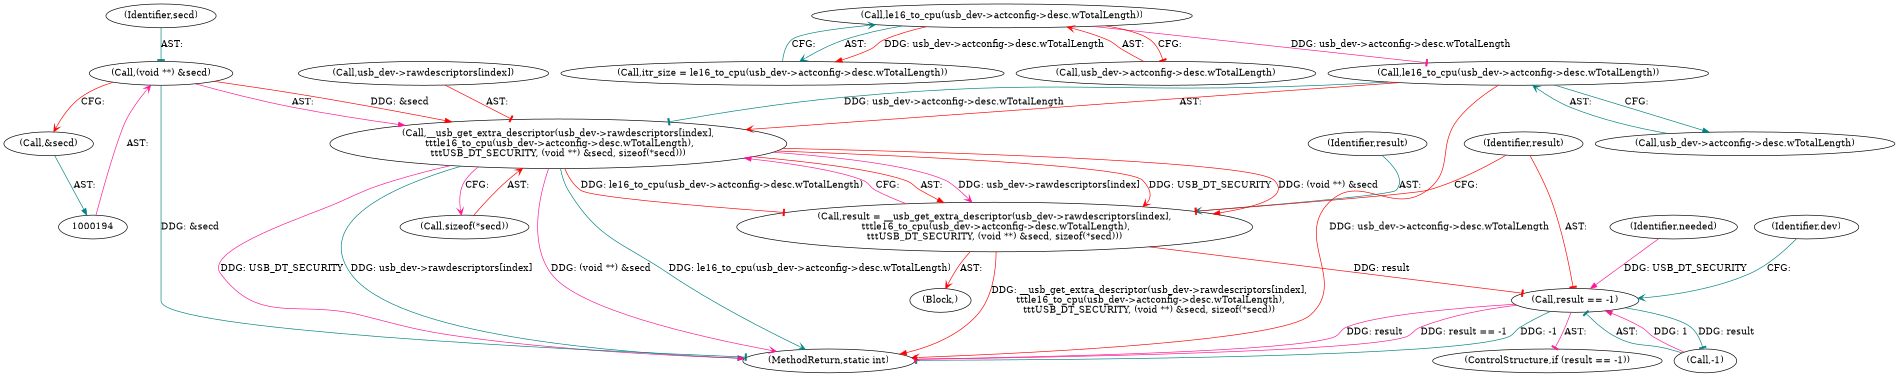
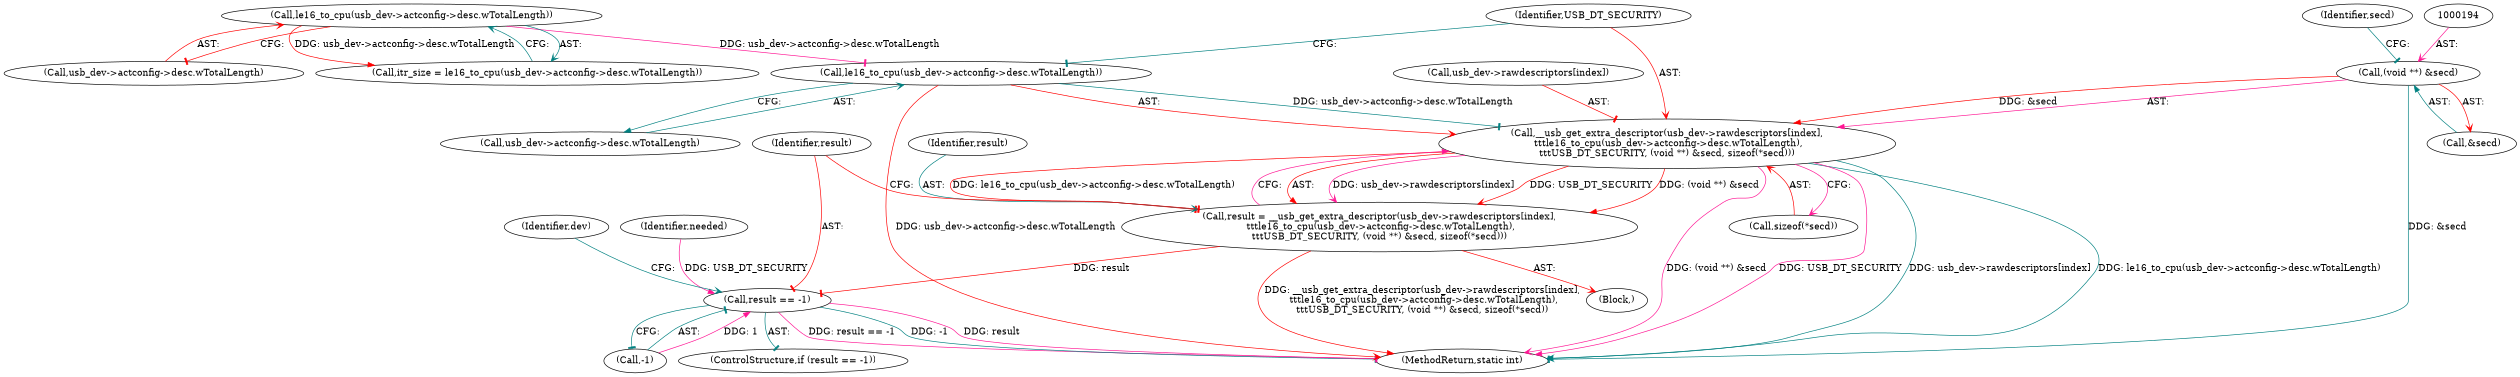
node "(Identifier,USB_DT_SECURITY)": added
edge "(Identifier,secd)" -> "(Call,(void **) &secd)": label "AST: " -> "CFG: "
edge "(Call,(void **) &secd)" -> "(Call,&secd)": label "CFG: " -> "AST: "
edge "(Call,&secd)" -> "1000194": now "(Call,&secd)" -> "(Call,(void **) &secd)"
edge "(Call,result == -1)" -> "(ControlStructure,if (result == -1))": color deeppink -> teal
edge "(Call,result == -1)" -> "(Call,-1)": label "DDG: result" -> "CFG: "
